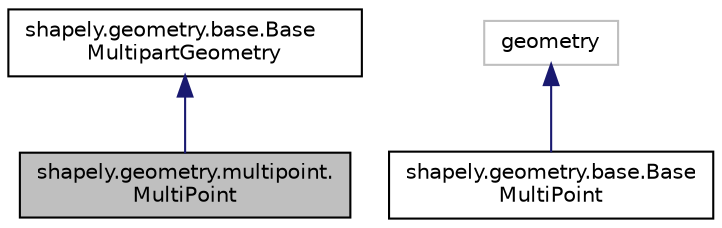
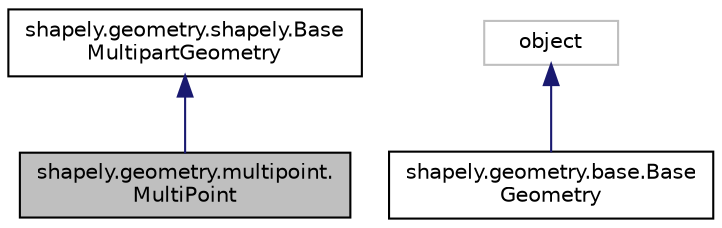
node "shapely.geometry.base.Base MultipartGeometry": label "shapely.geometry.base.Base MultipartGeometry" -> "shapely.geometry.shapely.Base MultipartGeometry"
node "geometry": label "geometry" -> "object"
node "shapely.geometry.base.Base MultiPoint": label "shapely.geometry.base.Base MultiPoint" -> "shapely.geometry.base.Base Geometry"
